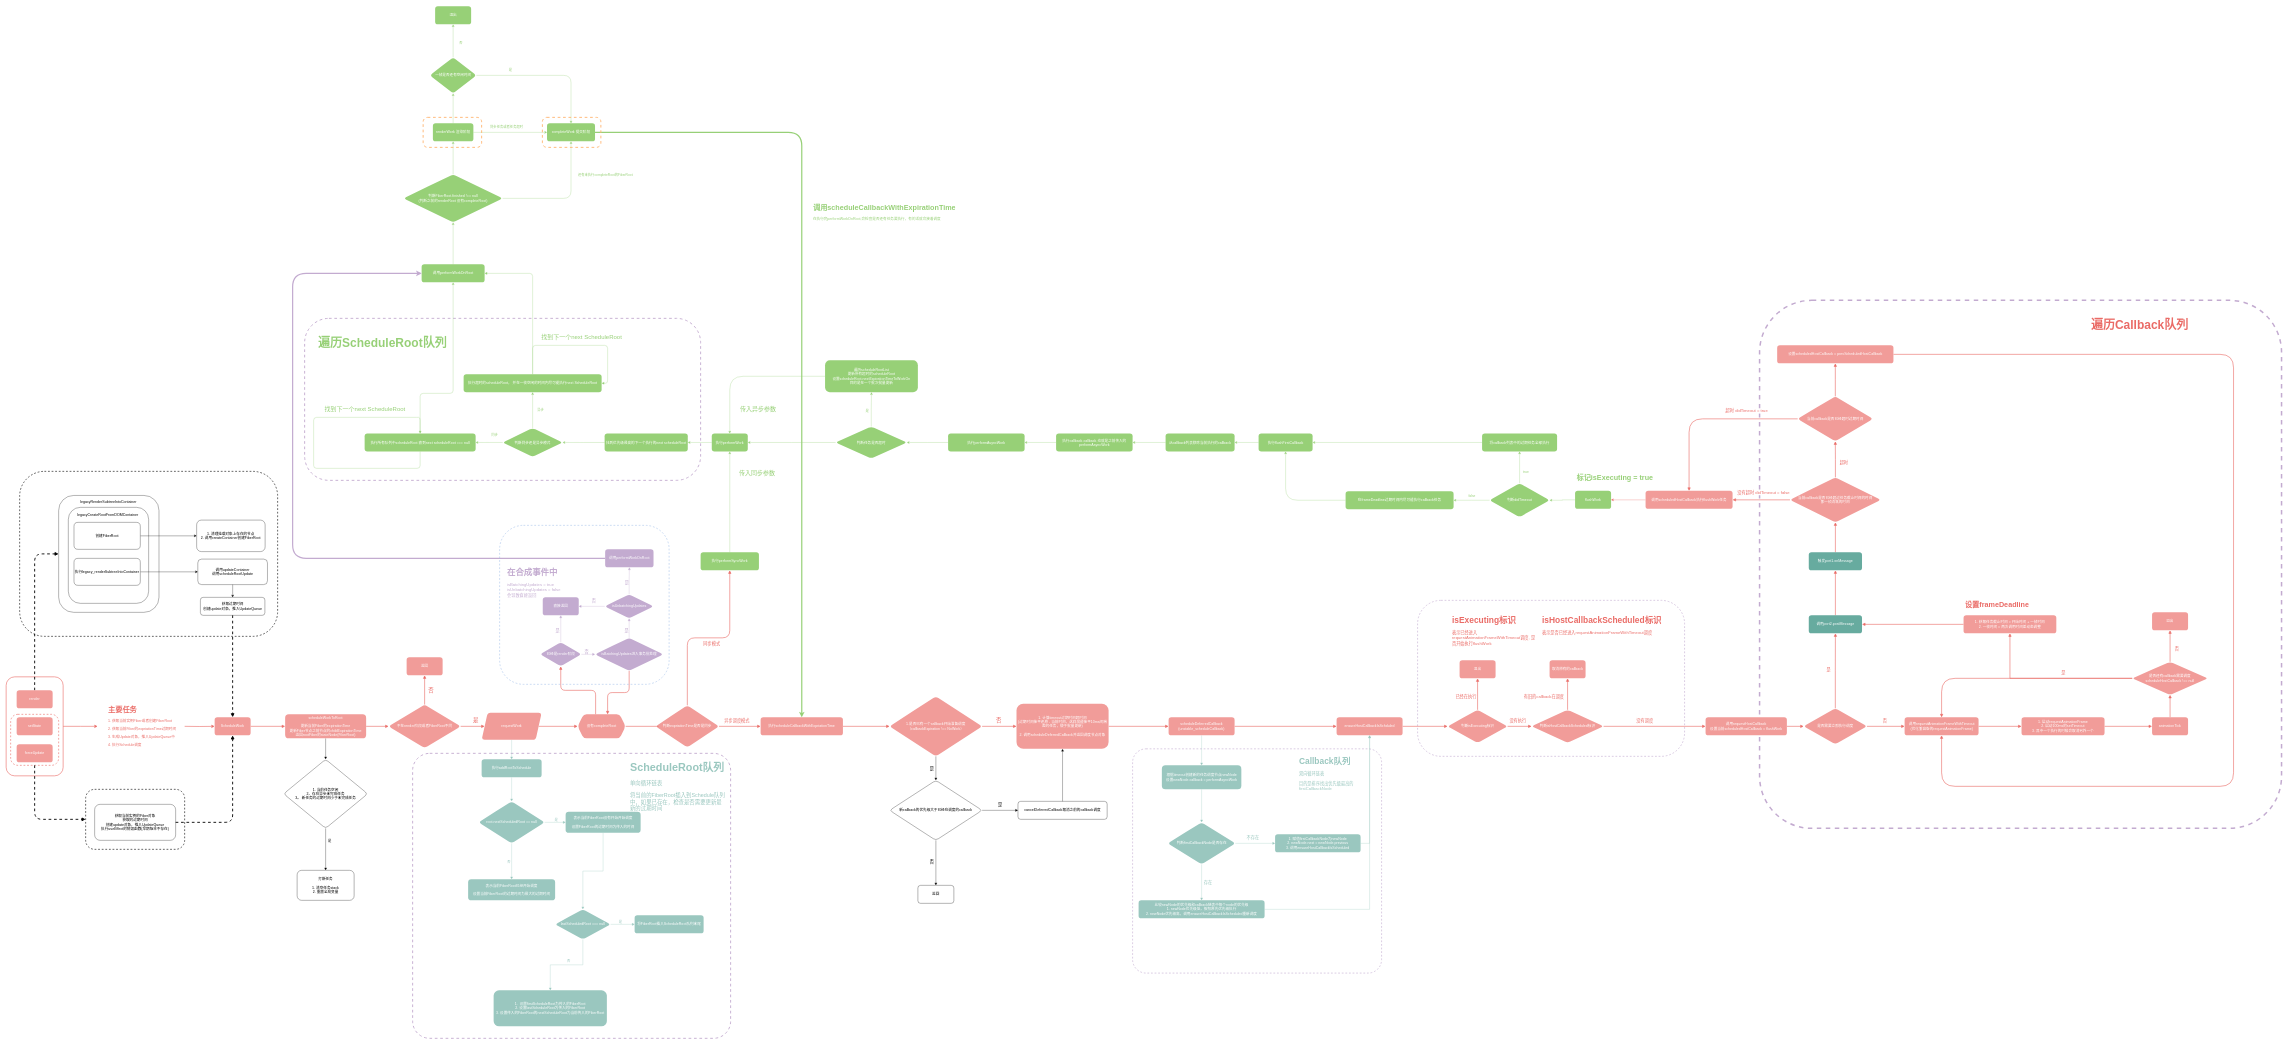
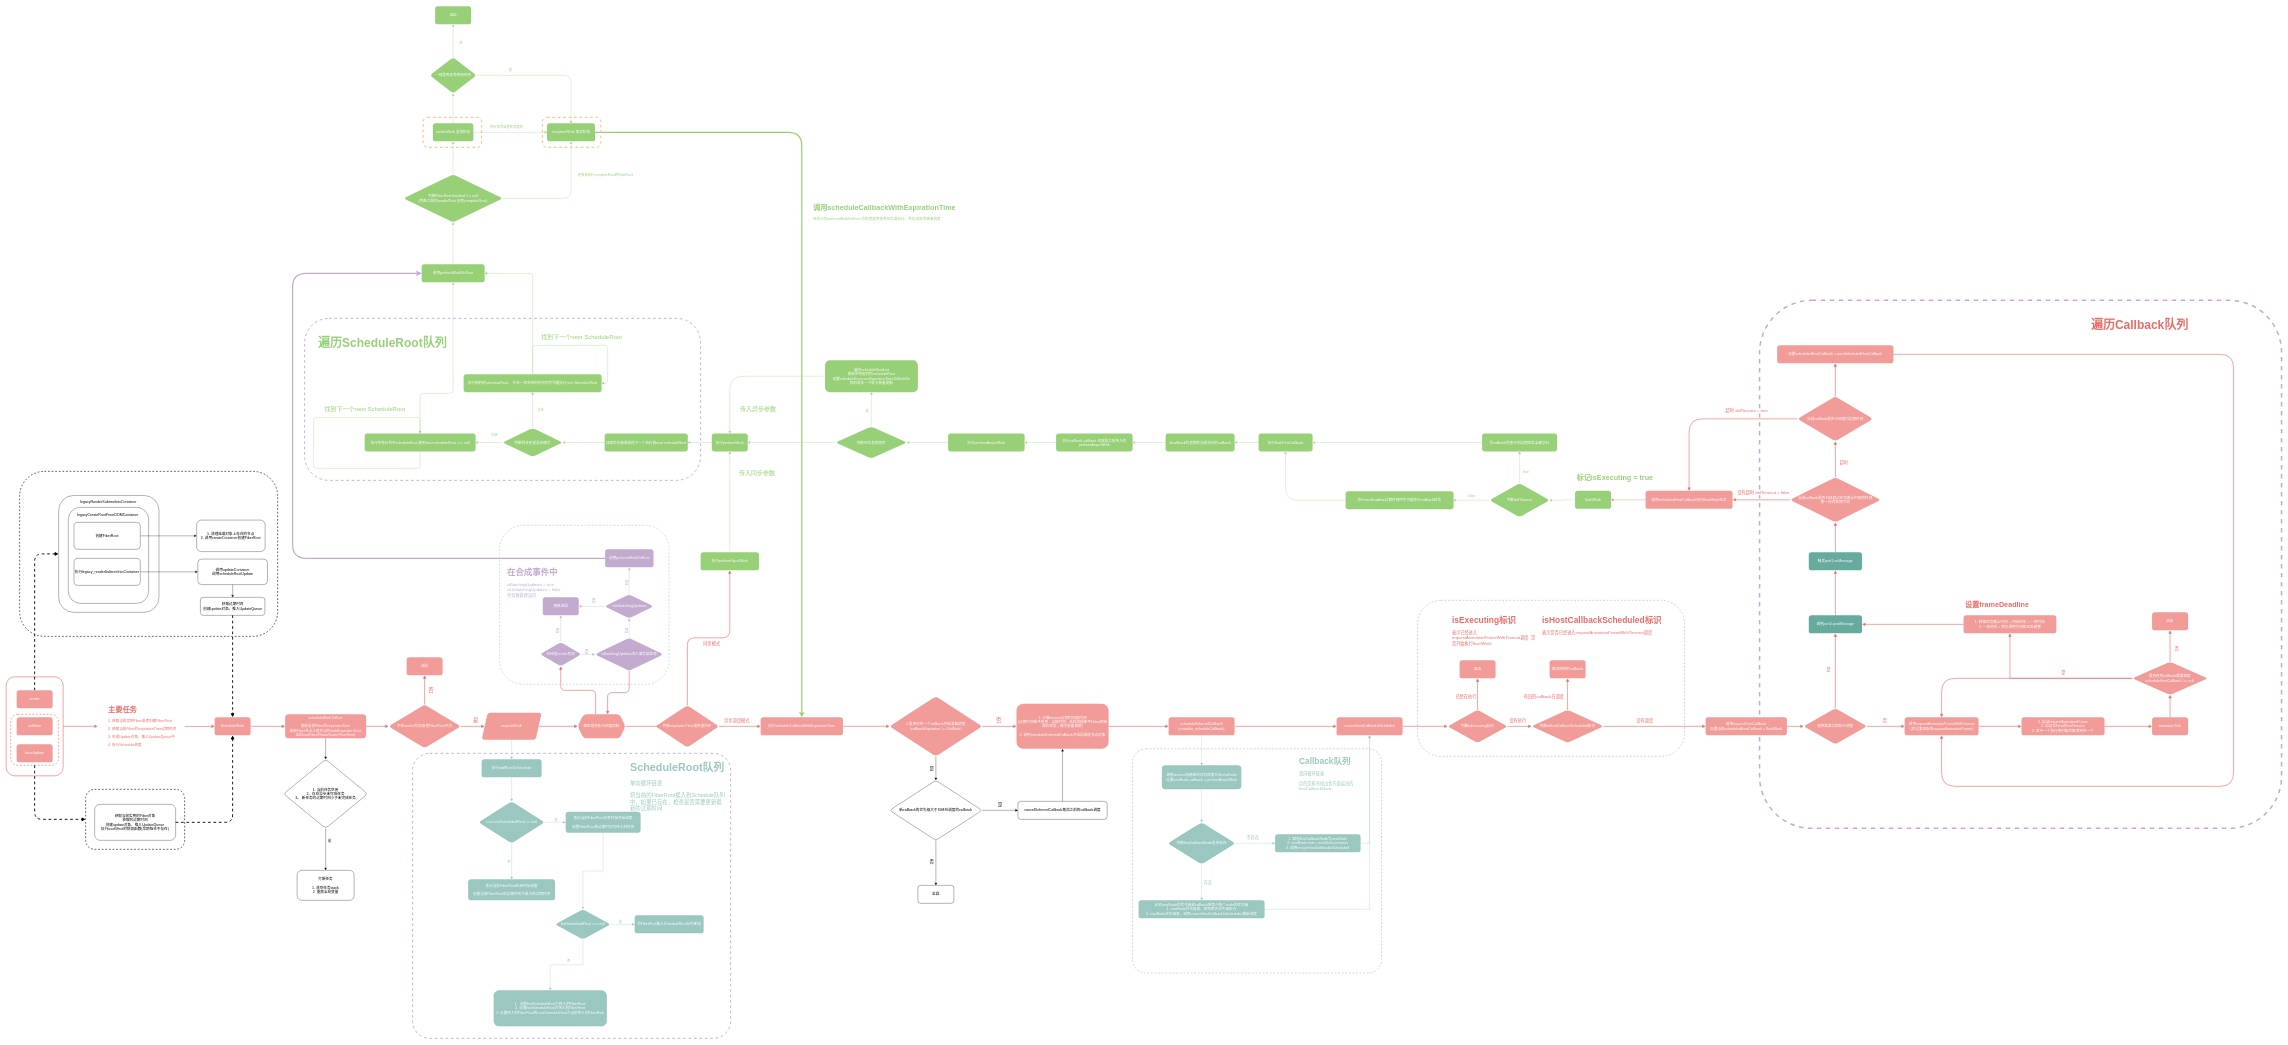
node "没有completeRoot": label "没有completeRoot" -> "确定是否执行调度机制"
